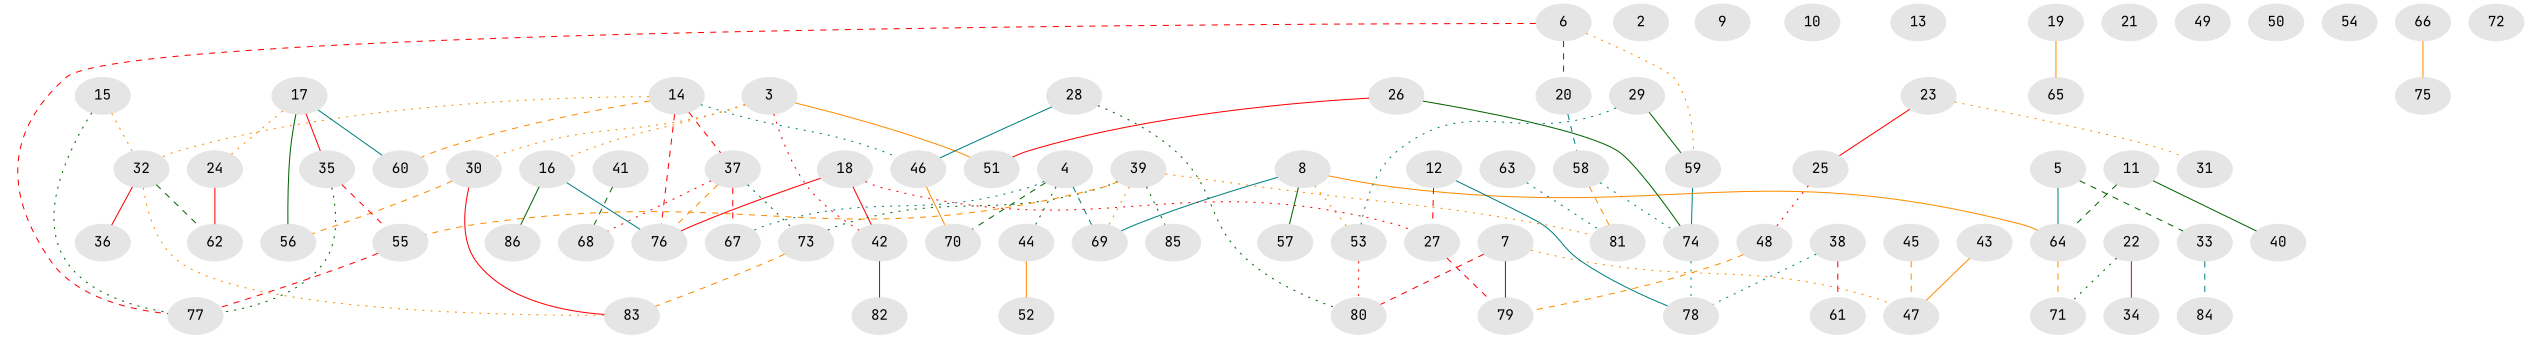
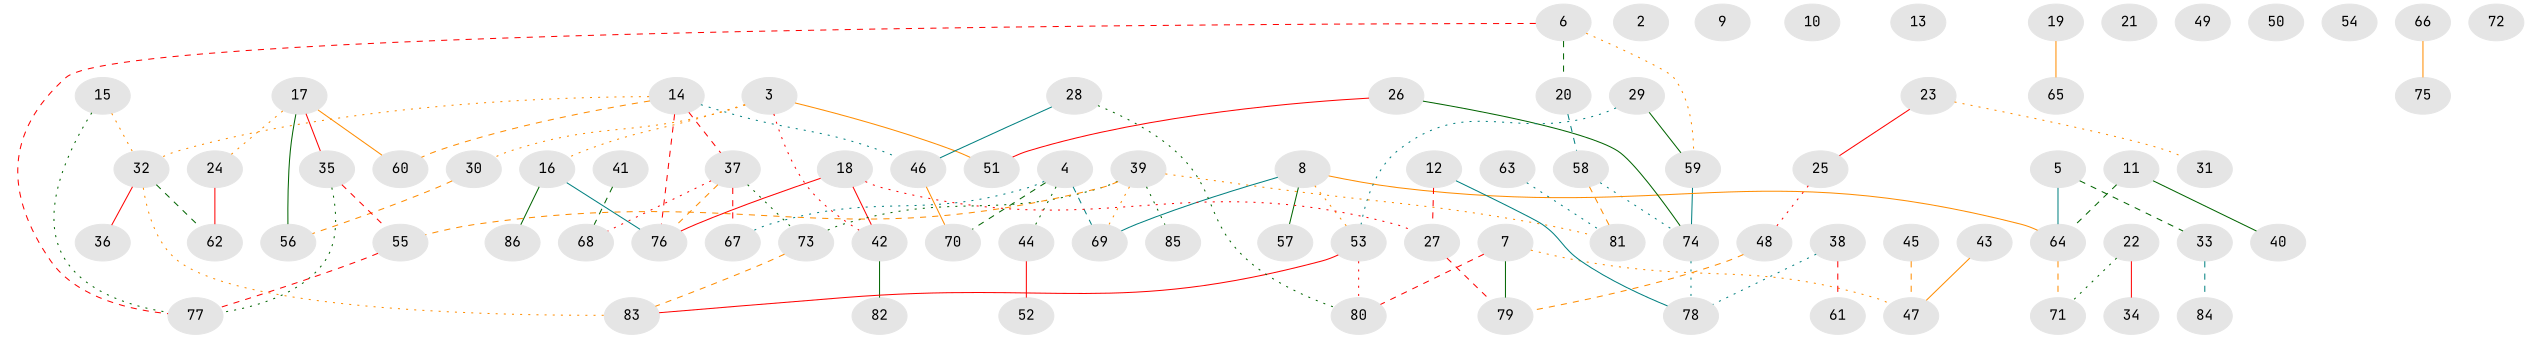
edge "17" -- "60": color teal -> darkorange
edge "44" -- "52": color darkorange -> red
edge "30" -- "83": now "53" -- "83"
